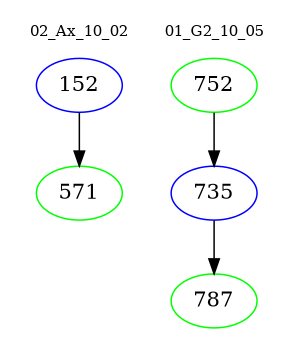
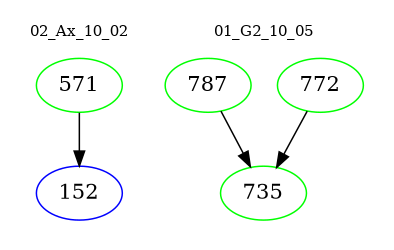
node "752": label "752" -> "772"
edge "152" -> "571": reversed
node "735": color blue -> green
edge "735" -> "787": reversed
